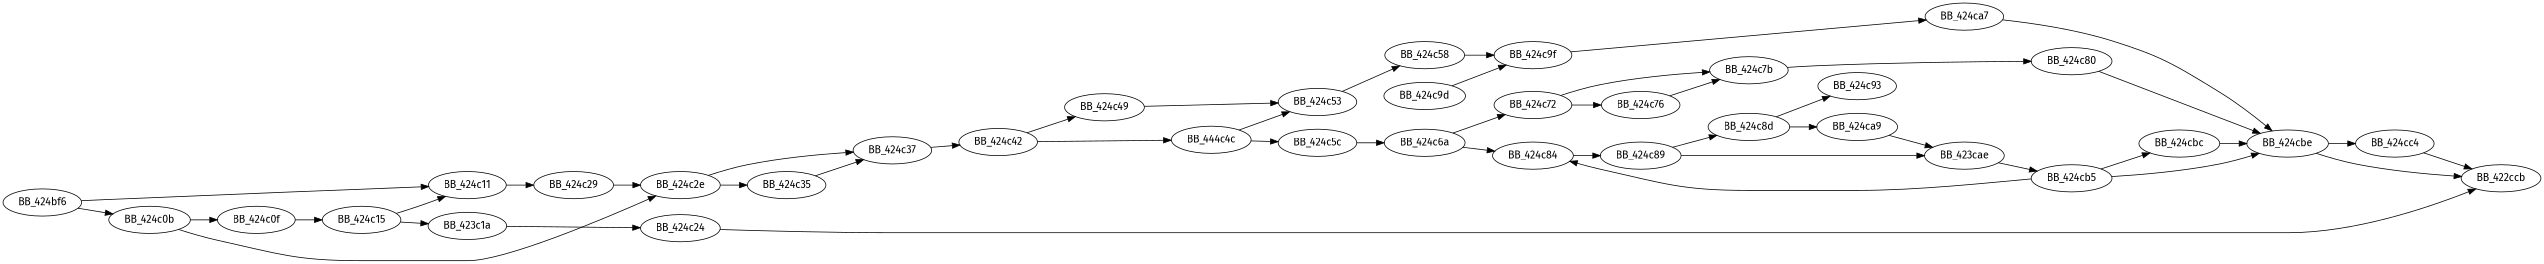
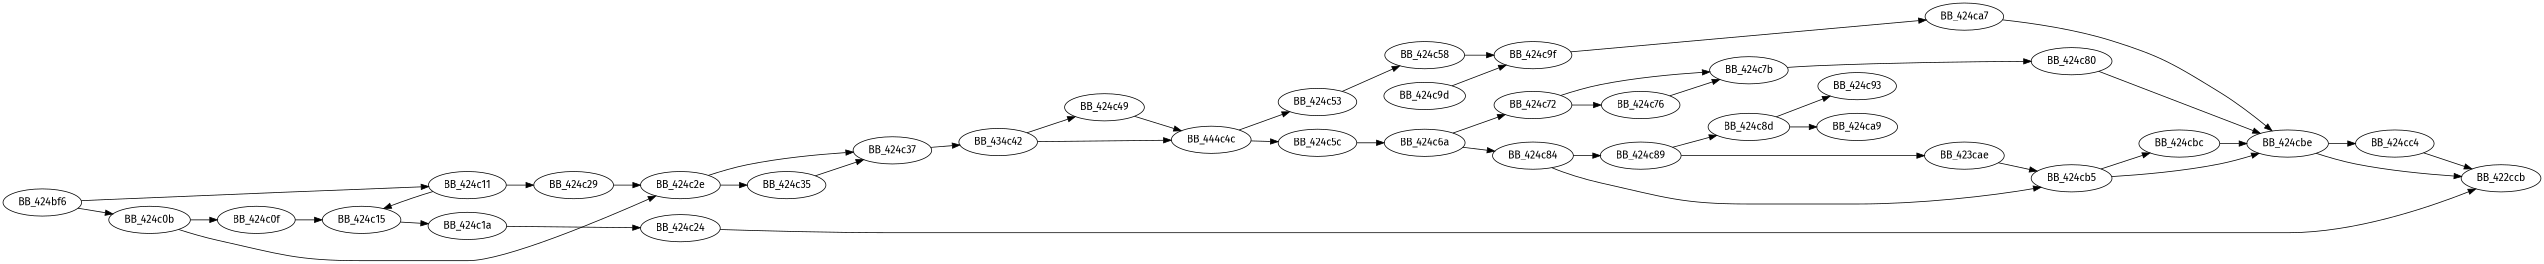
edge "BB_424c49" -> "BB_424c53": now "BB_424c49" -> "BB_444c4c"
edge "BB_424ca9" -> "BB_423cae": removed
node "BB_424c42": label "BB_424c42" -> "BB_434c42"
edge "BB_424cb5" -> "BB_424c84": reversed
edge "BB_424c15" -> "BB_424c11": reversed
node "BB_423c1a": label "BB_423c1a" -> "BB_424c1a"
